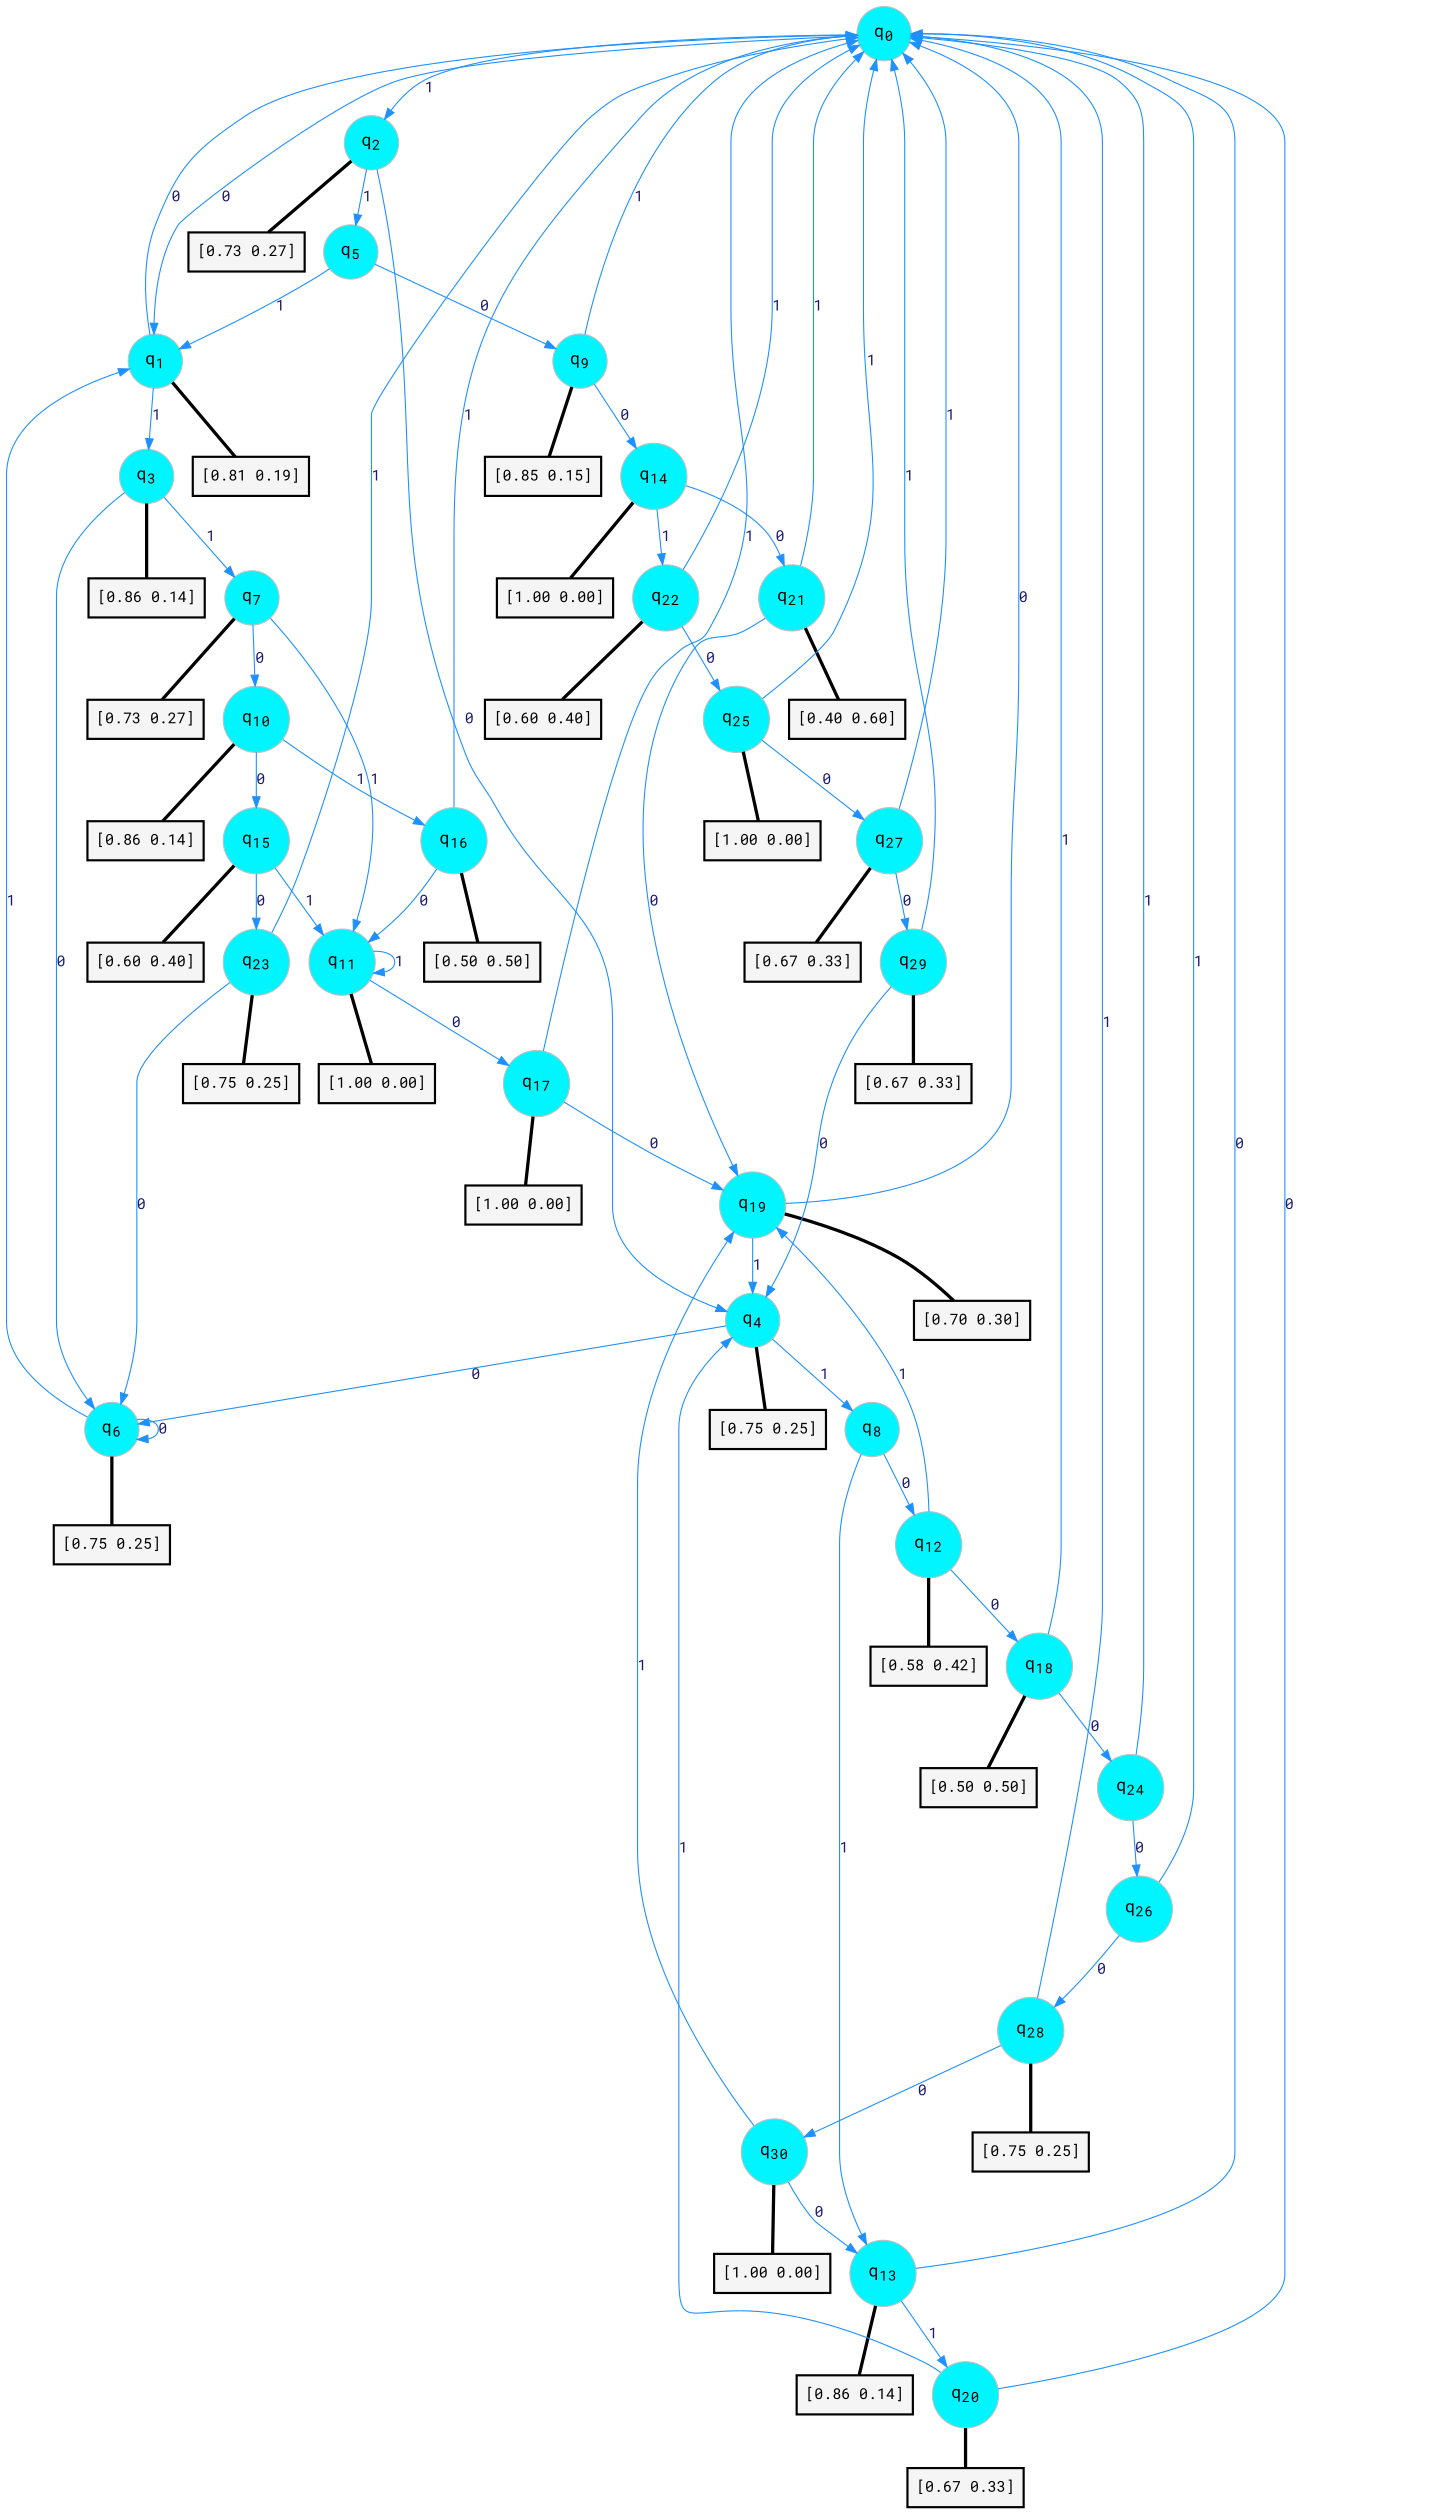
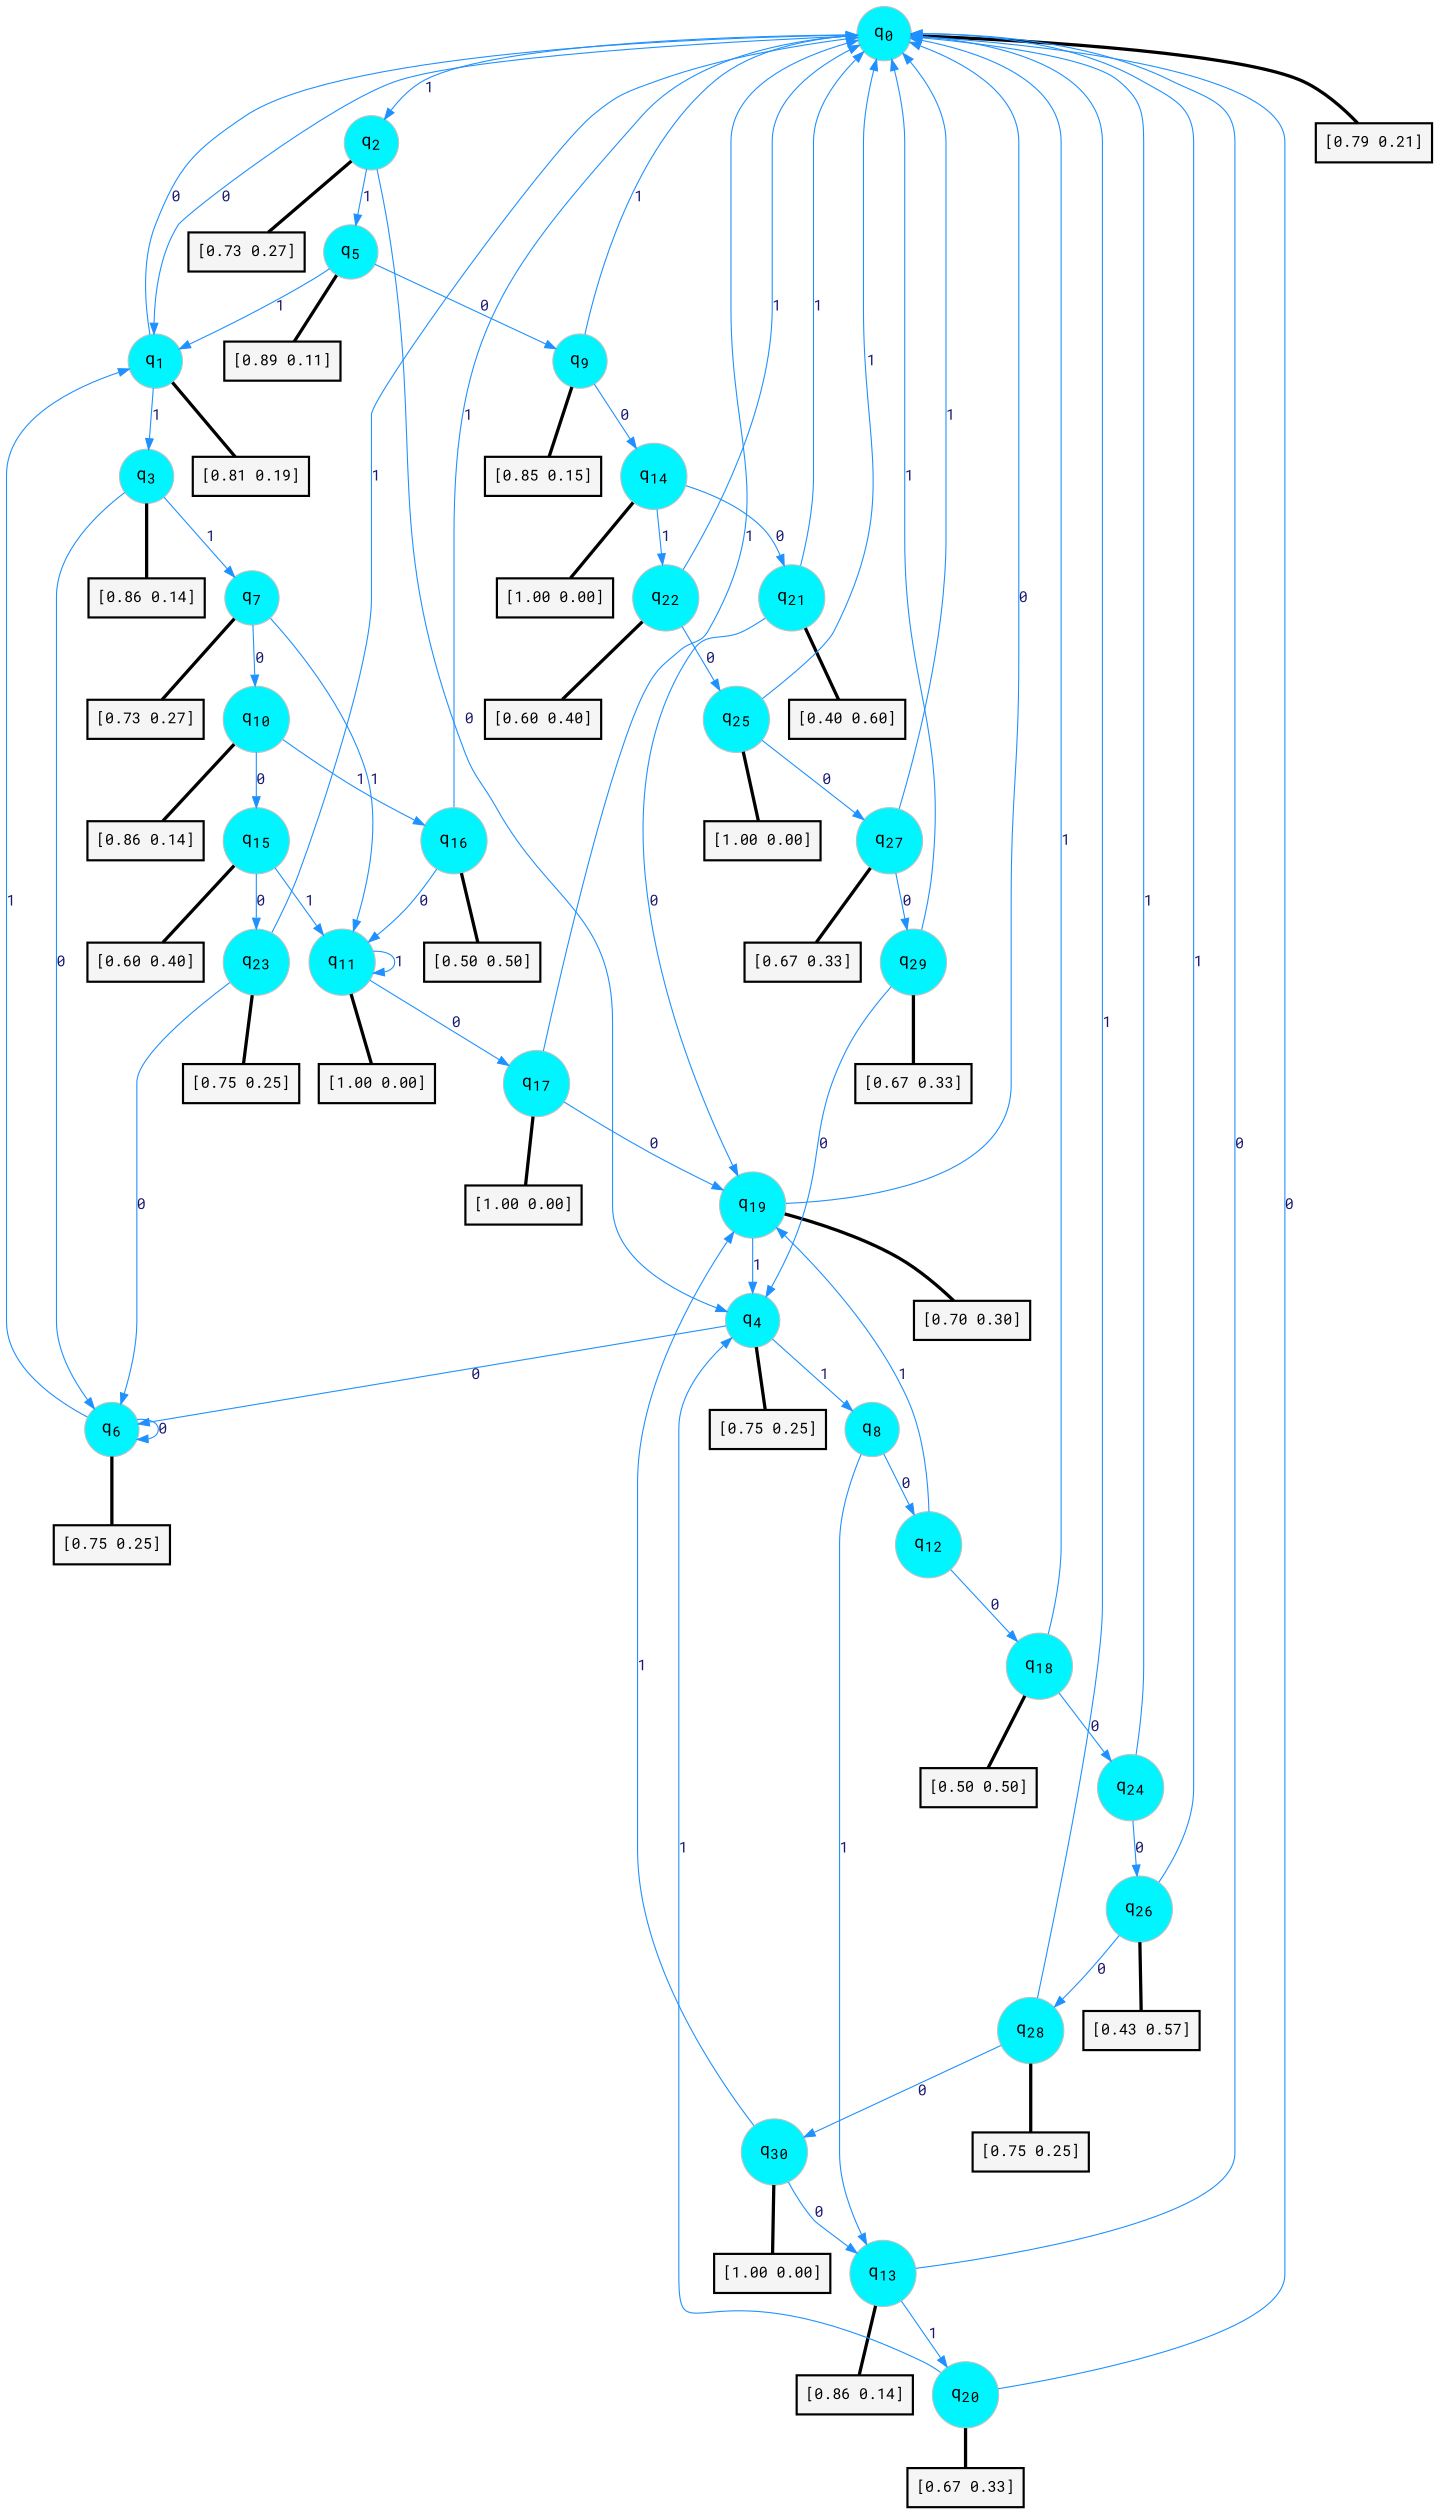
node "[0.79 0.21]": added
node "[0.89 0.11]": added
node "[0.58 0.42]": removed
node "[0.43 0.57]": added
